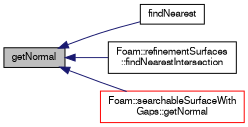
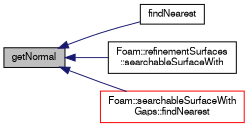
node "Foam::refinementSurfaces ::findNearestIntersection": label "Foam::refinementSurfaces ::findNearestIntersection" -> "Foam::refinementSurfaces ::searchableSurfaceWith"
node "Foam::searchableSurfaceWith Gaps::getNormal": label "Foam::searchableSurfaceWith Gaps::getNormal" -> "Foam::searchableSurfaceWith Gaps::findNearest"
